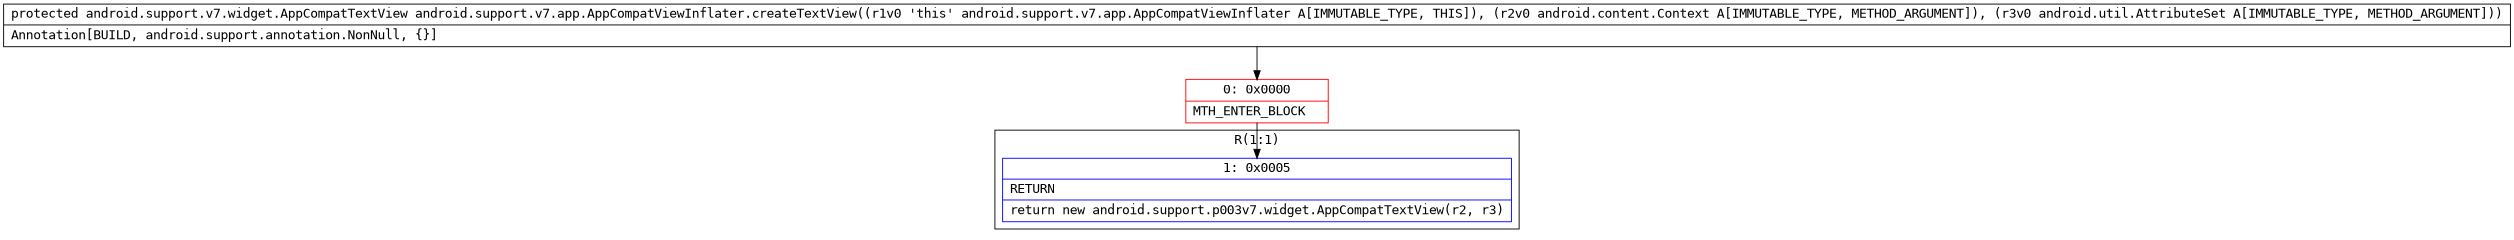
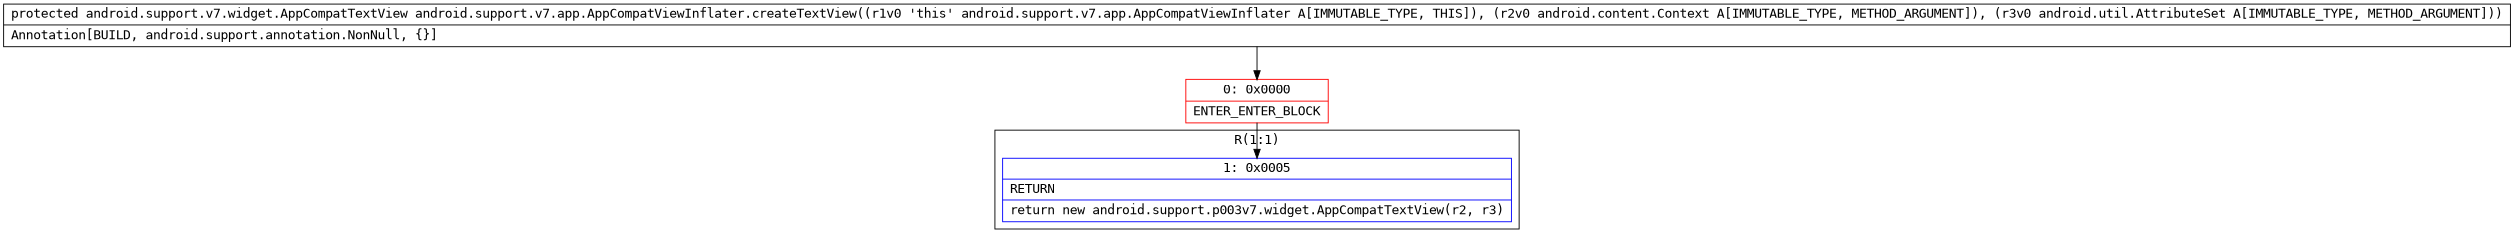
node "0: 0x0000": text "MTH_ENTER_BLOCK" -> "ENTER_ENTER_BLOCK"
